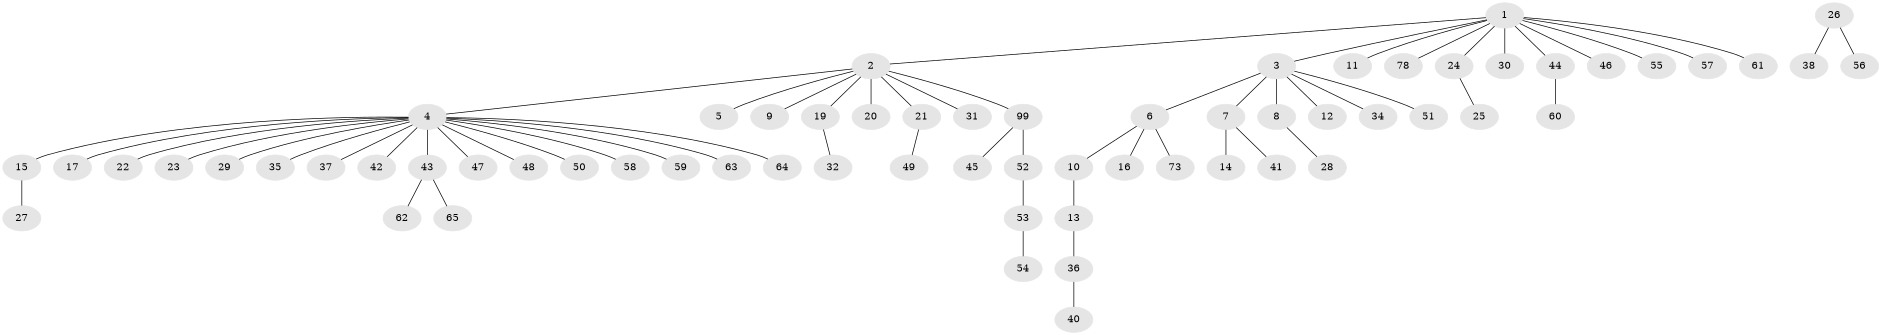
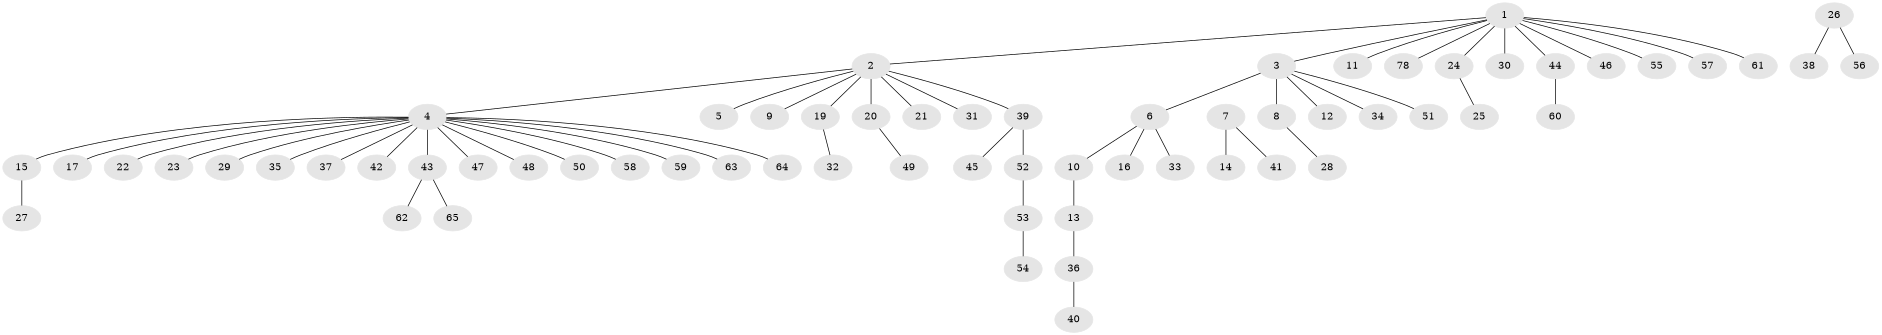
edge "3" -- "7": removed
node "99": label "99" -> "39"
edge "21" -- "49": now "20" -- "49"
node "73": label "73" -> "33"
